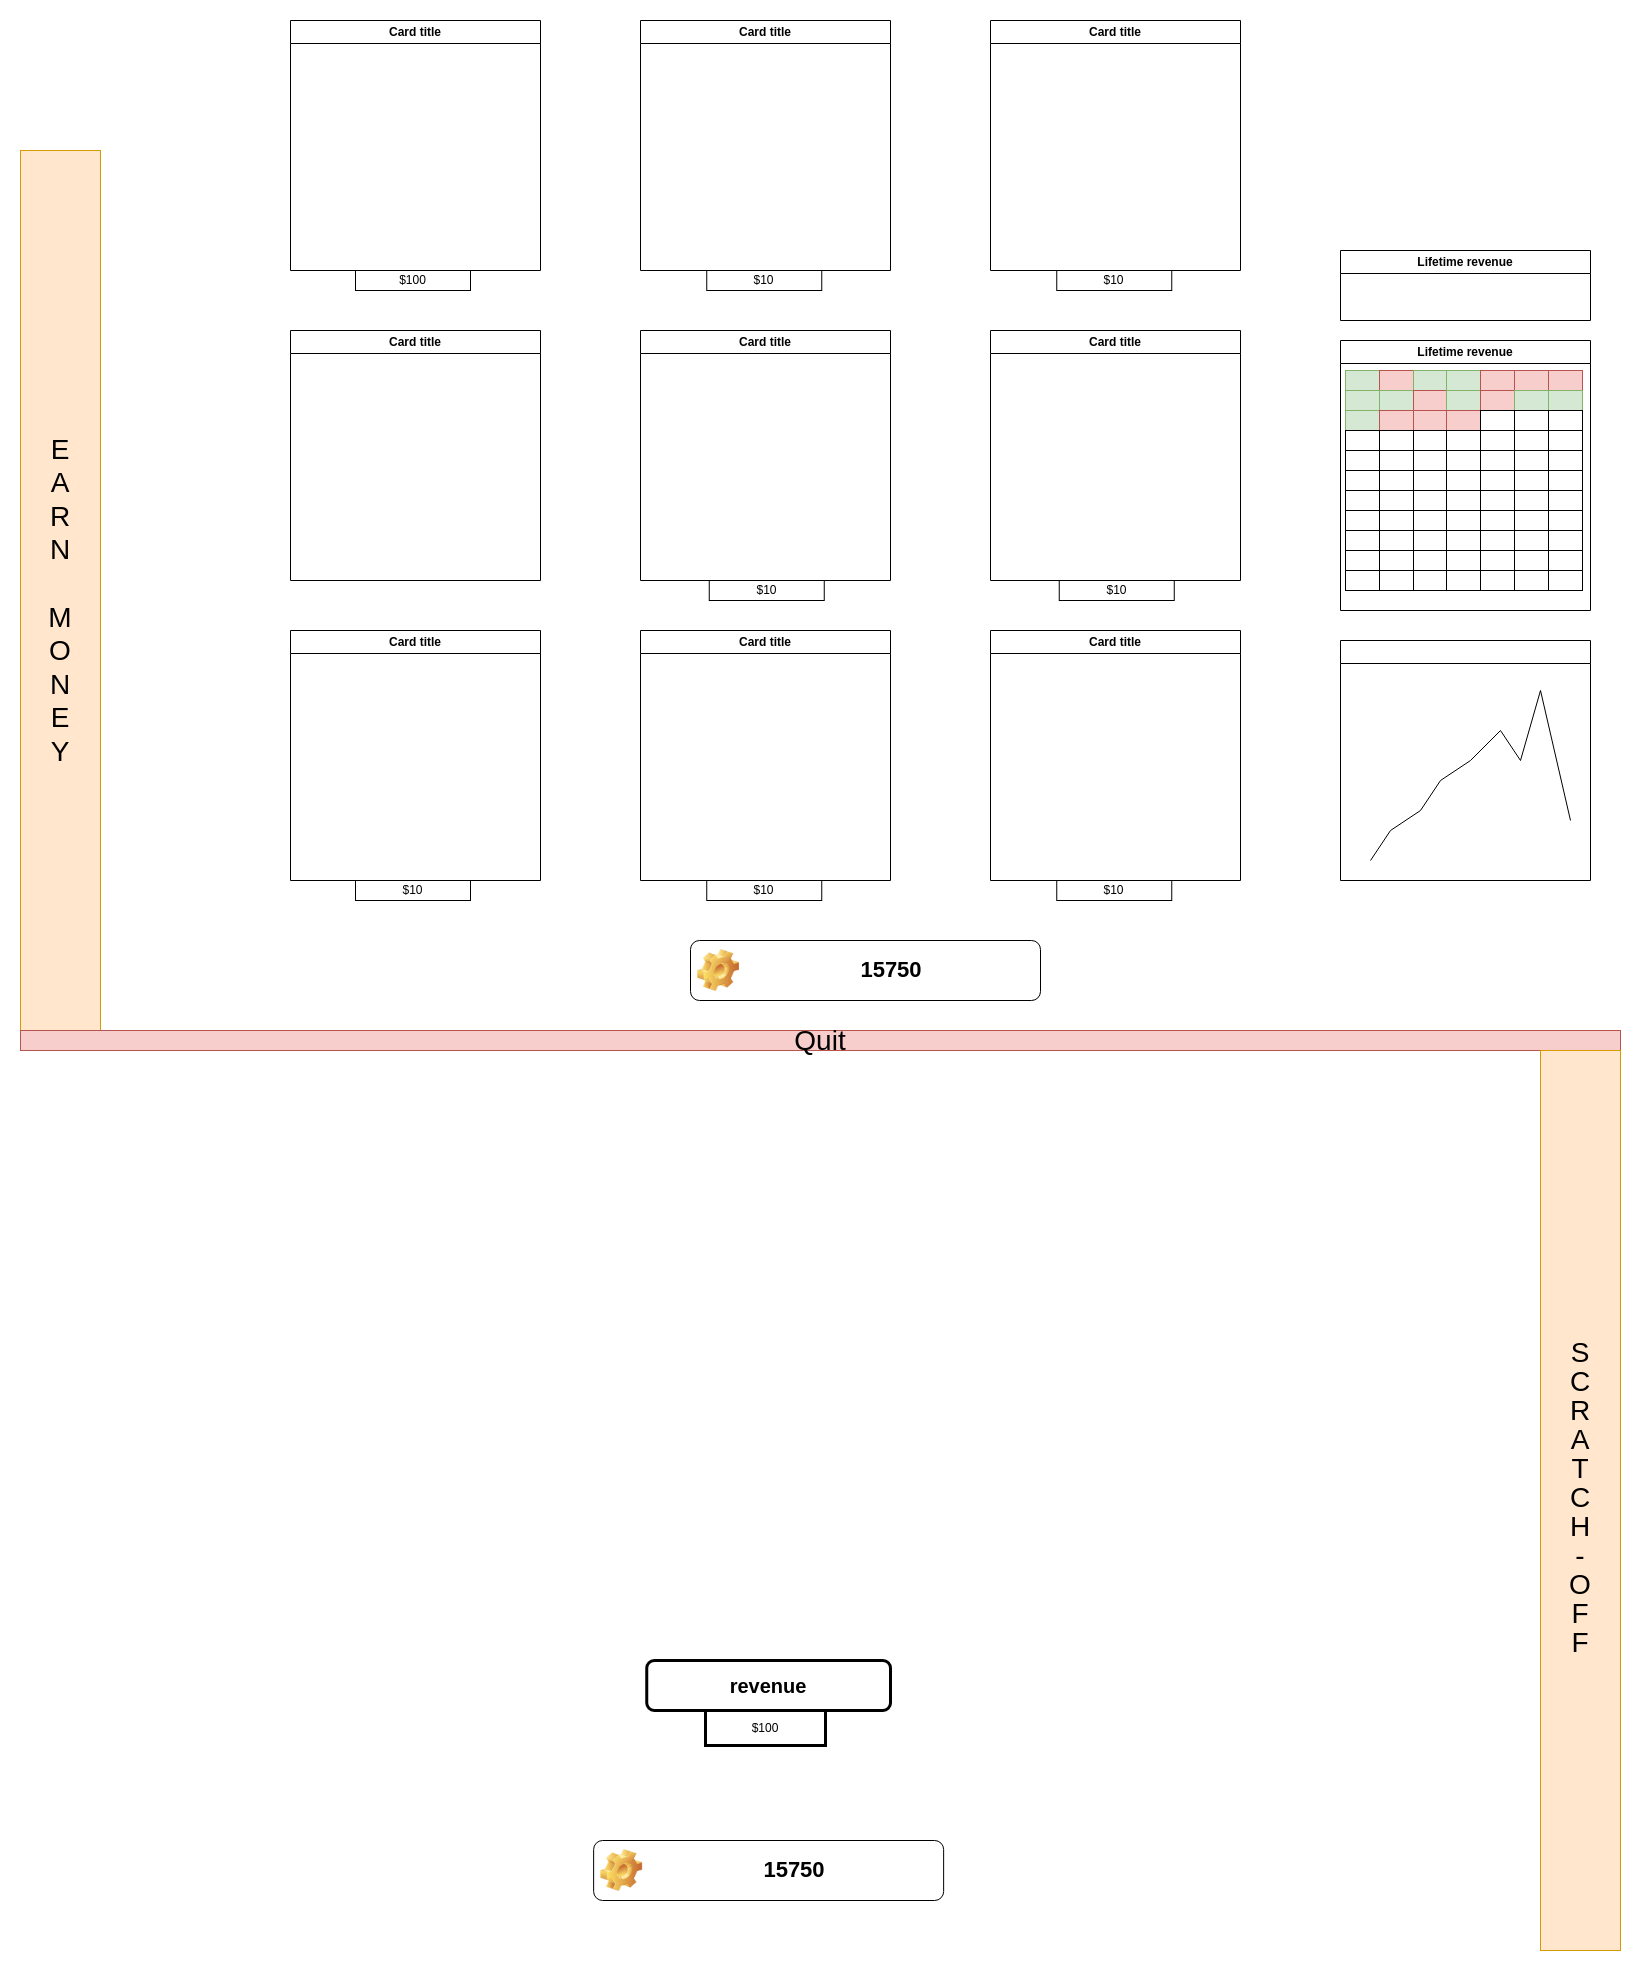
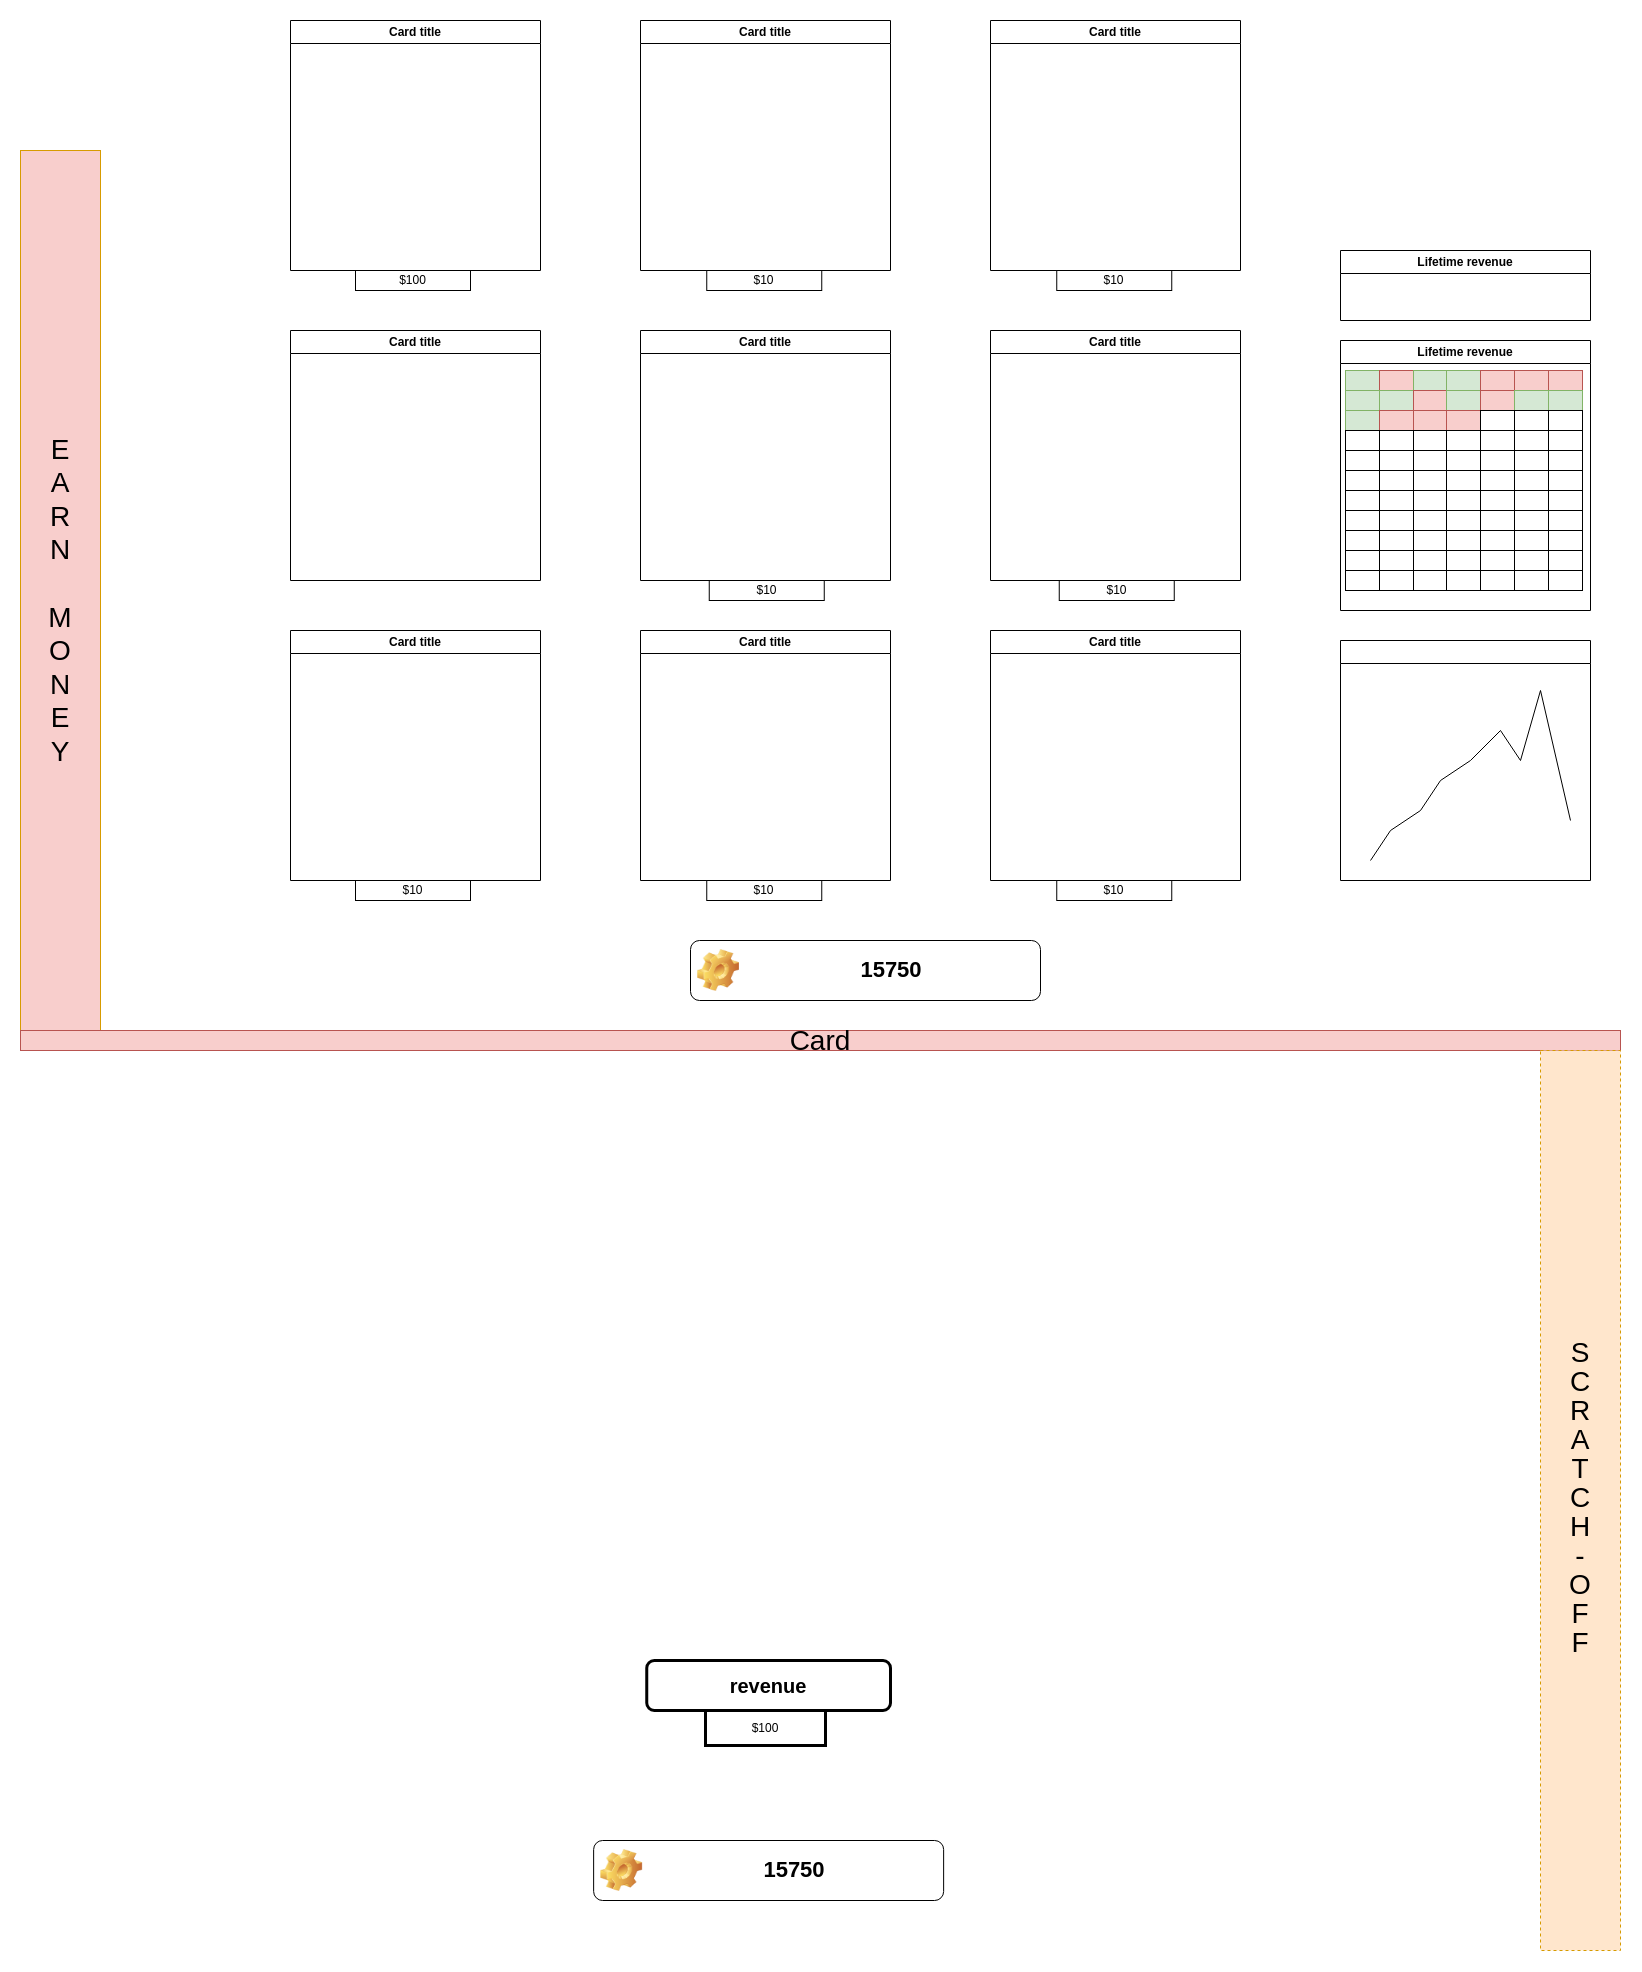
node "E A R N M O N E Y": fillcolor #ffe6cc -> #f8cecc
node "Quit": label "Quit" -> "Card"
node "S C R A T C H - O F F": style solid -> dashed
